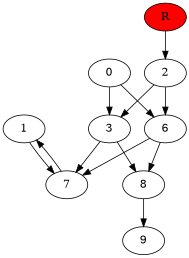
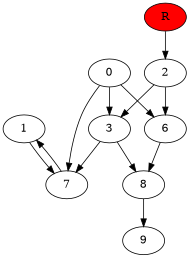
edge "6" -> "7": now "0" -> "7"
